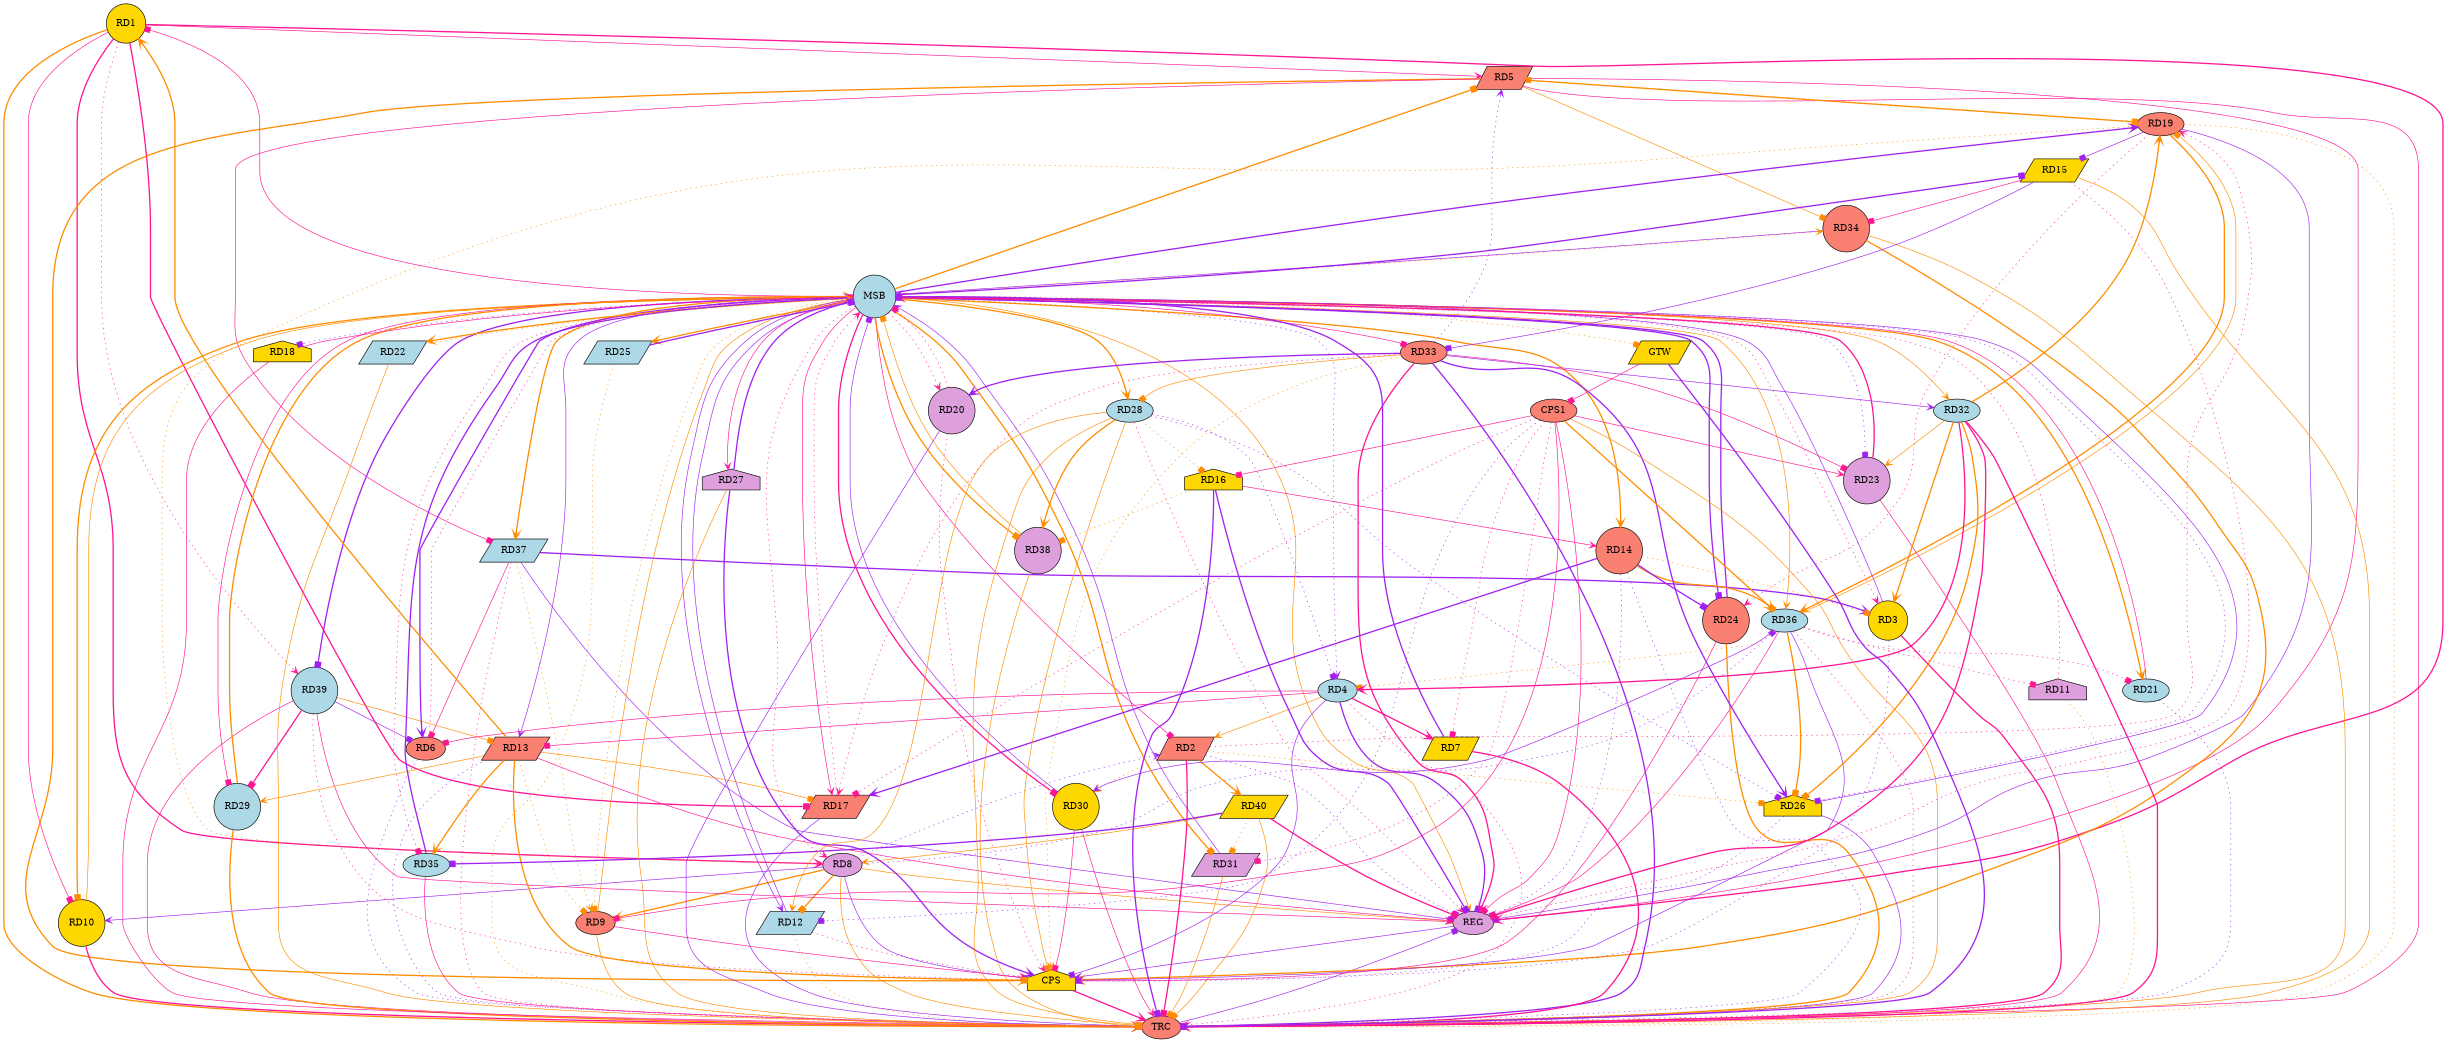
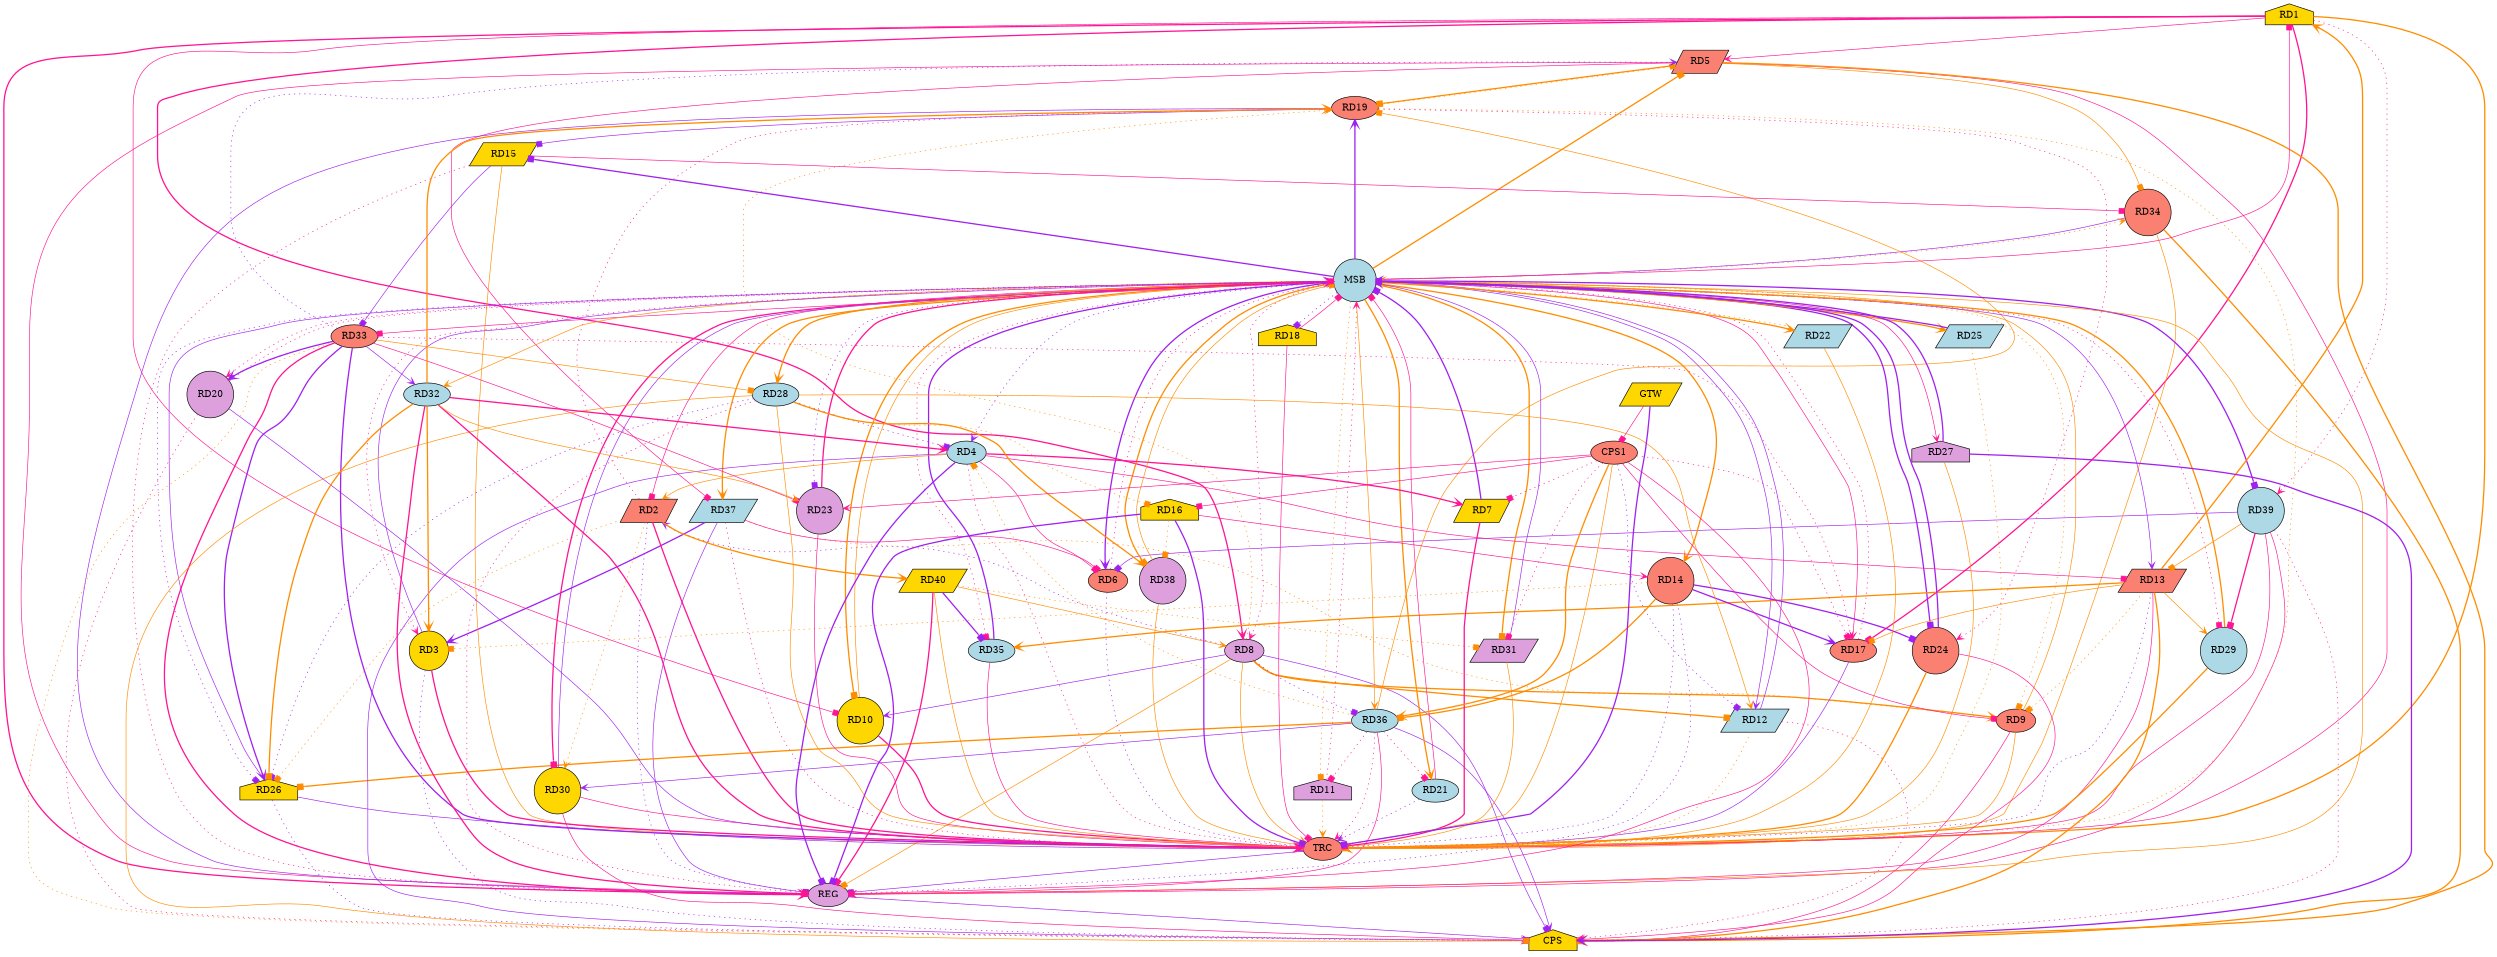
node "RD1": shape circle -> house
edge "MSB" -> "GTW": now "MSB" -> "RD11"
edge "MSB" -> "RD29": style solid -> dotted
edge "RD19" -> "RD36": removed
node "RD17": shape parallelogram -> ellipse
edge "CPS" -> "TRC": removed
